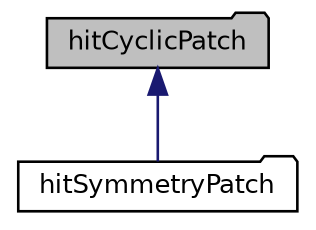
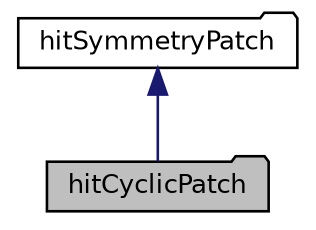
edge "hitSymmetryPatch" -> "hitCyclicPatch": reversed
